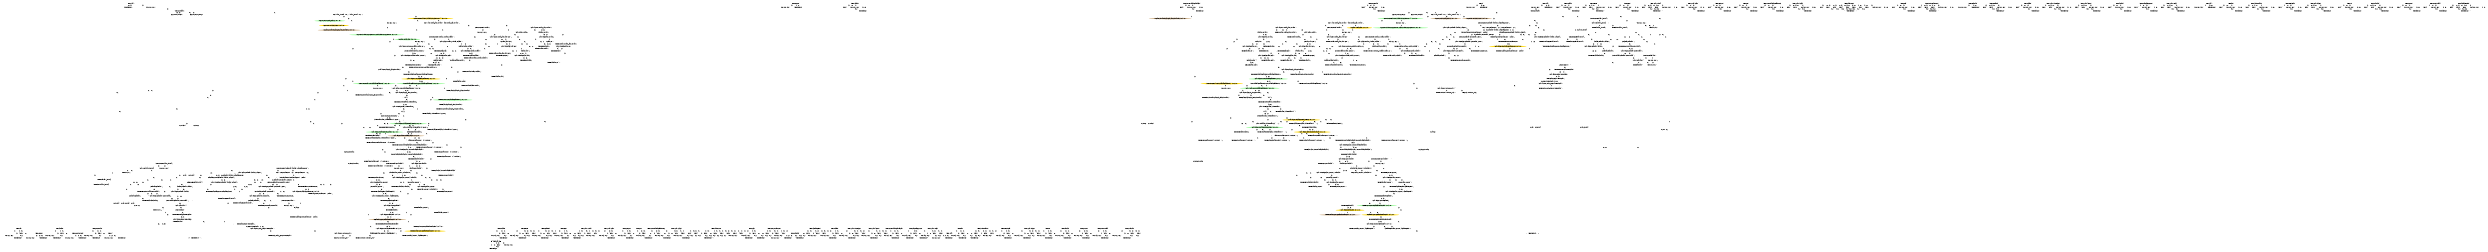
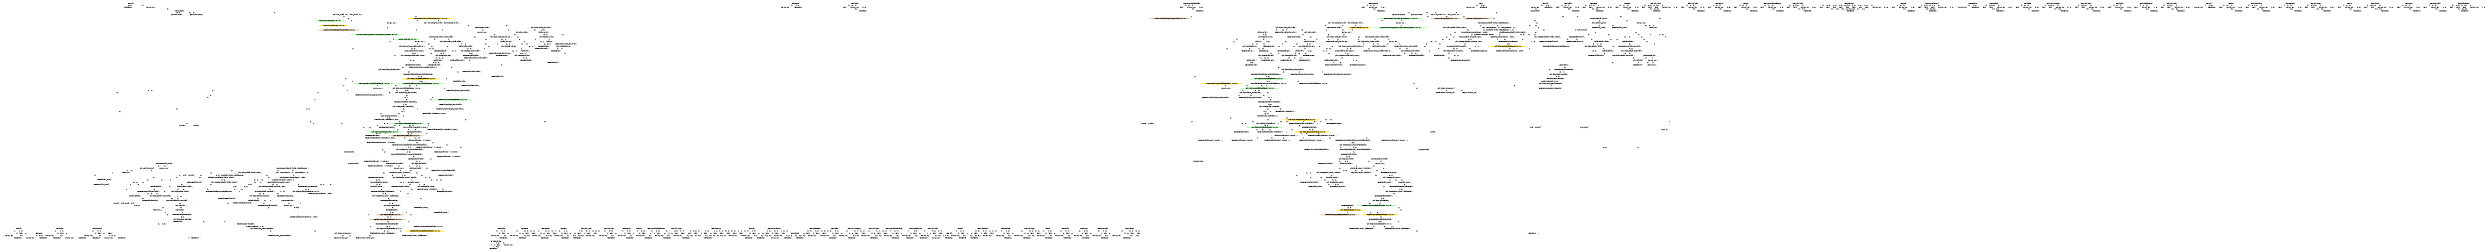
node "<(<operator>.fieldAccess,HTTPNames::Refresh)<SUB>44</SUB>>": fillcolor white -> tan
node "(METHOD,GetContentSecurityPolicy)": removed
